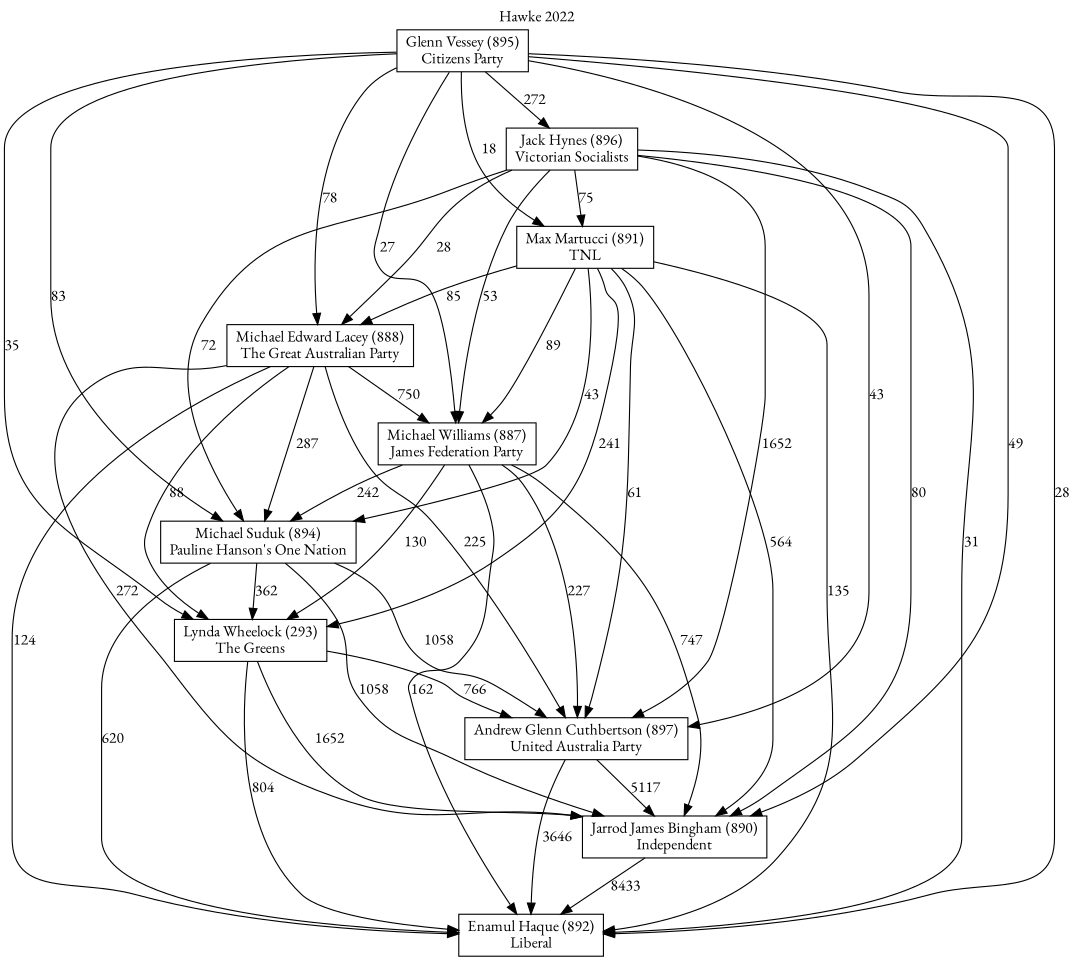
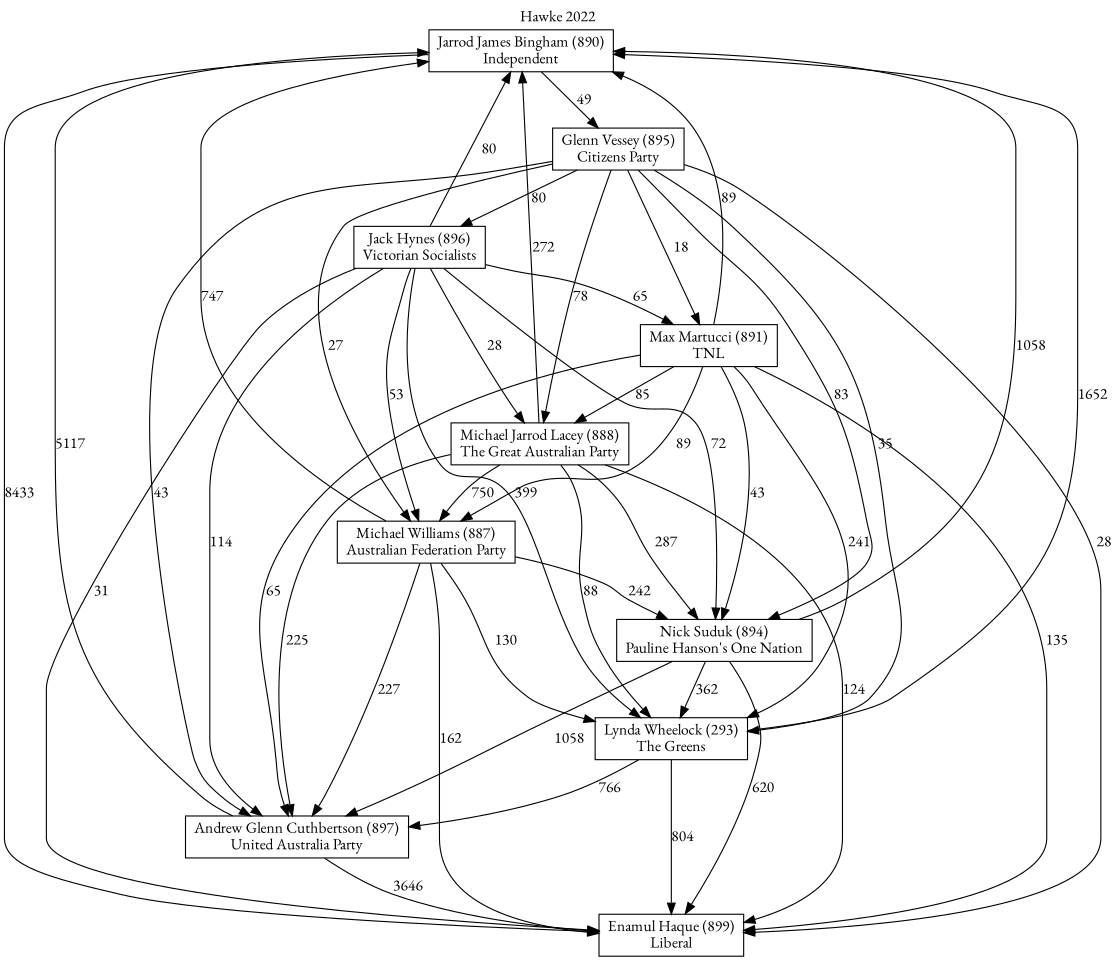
edge "Glenn Vessey (895) Citizens Party" -> "Jack Hynes (896) Victorian Socialists": label "272" -> "80"
edge "Jack Hynes (896) Victorian Socialists" -> "Max Martucci (891) TNL": label "75" -> "65"
edge "Glenn Vessey (895) Citizens Party" -> "Jarrod James Bingham (890) Independent": reversed
node "Michael Edward Lacey (888) The Great Australian Party": label "Michael Edward Lacey (888) The Great Australian Party" -> "Michael Jarrod Lacey (888) The Great Australian Party"
node "Michael Williams (887) James Federation Party": label "Michael Williams (887) James Federation Party" -> "Michael Williams (887) Australian Federation Party"
edge "Jack Hynes (896) Victorian Socialists" -> "Andrew Glenn Cuthbertson (897) United Australia Party": label "1652" -> "114"
edge "Jack Hynes (896) Victorian Socialists" -> "Lynda Wheelock (293) The Greens": added, label "399"
edge "Max Martucci (891) TNL" -> "Andrew Glenn Cuthbertson (897) United Australia Party": label "61" -> "65"
node "Michael Suduk (894) Pauline Hanson's One Nation": label "Michael Suduk (894) Pauline Hanson's One Nation" -> "Nick Suduk (894) Pauline Hanson's One Nation"
edge "Max Martucci (891) TNL" -> "Jarrod James Bingham (890) Independent": label "564" -> "89"
node "Enamul Haque (892) Liberal": label "Enamul Haque (892) Liberal" -> "Enamul Haque (899) Liberal"
